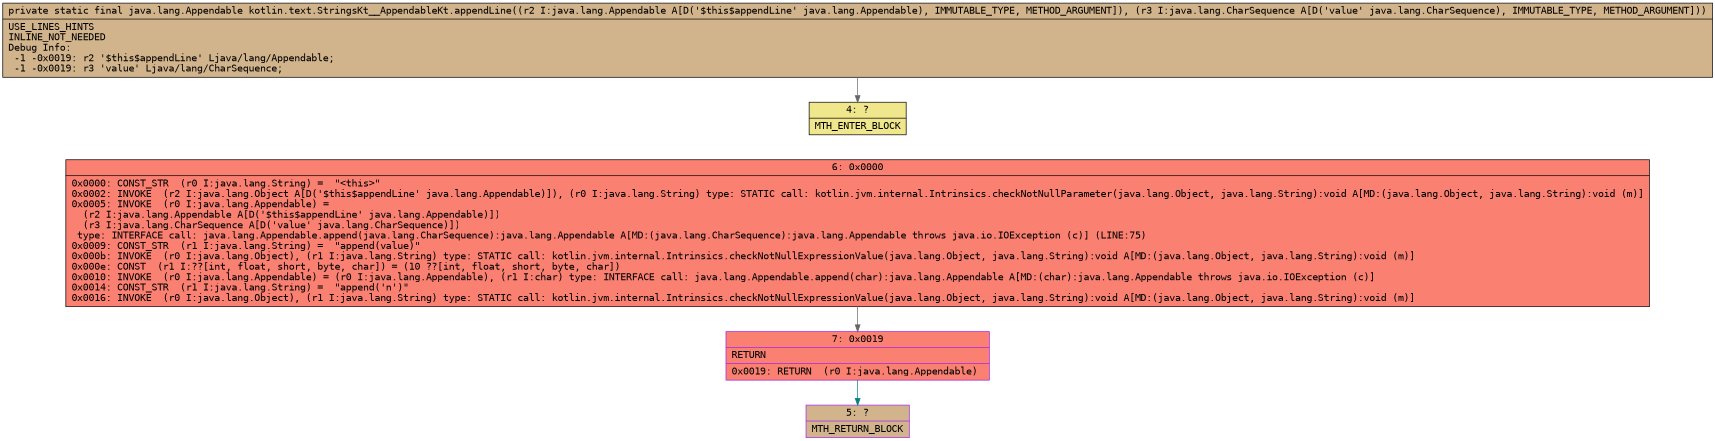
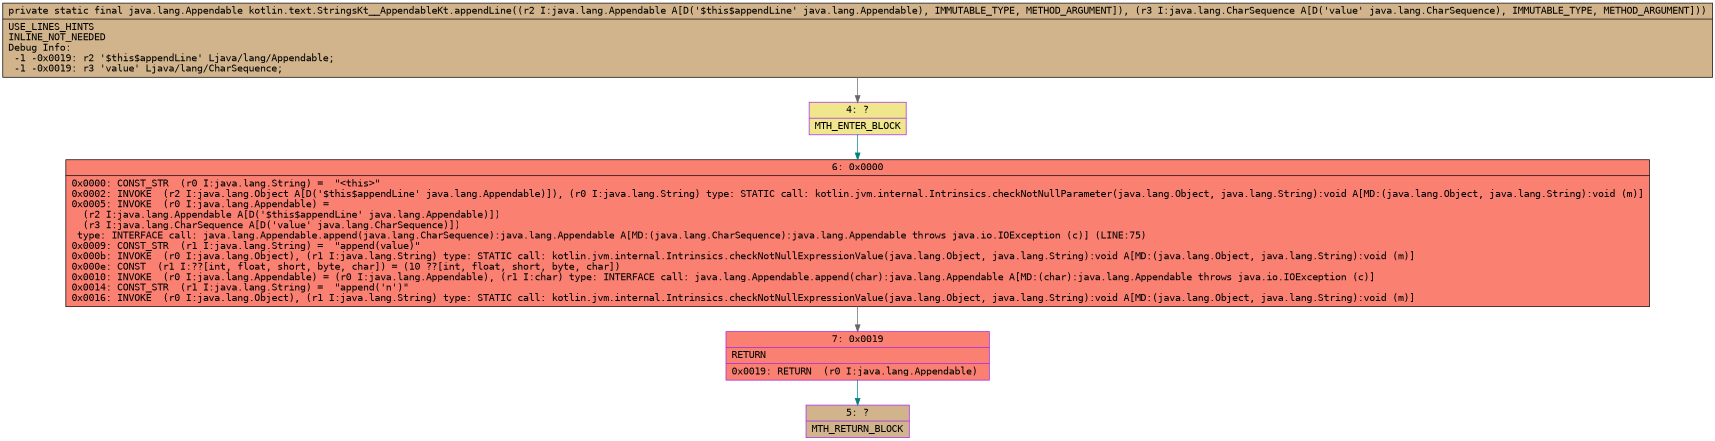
node "4: ?": color black -> purple
edge "4: ?" -> "6: 0x0000": added
